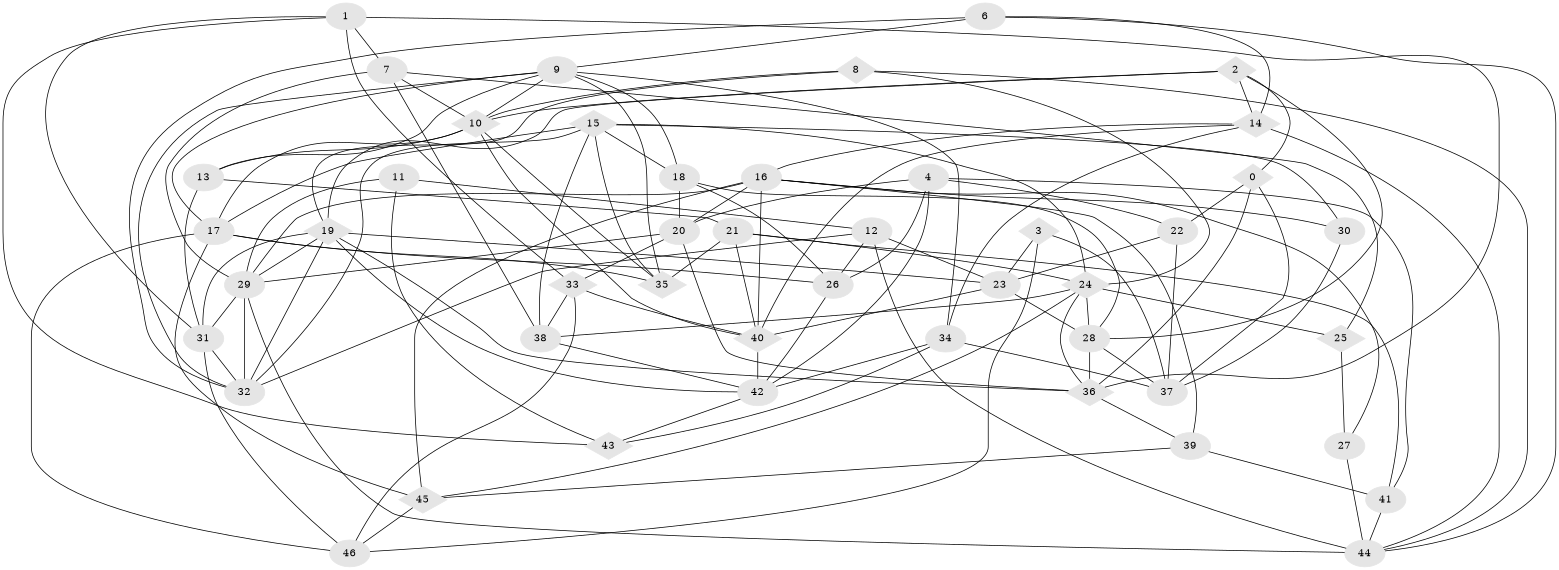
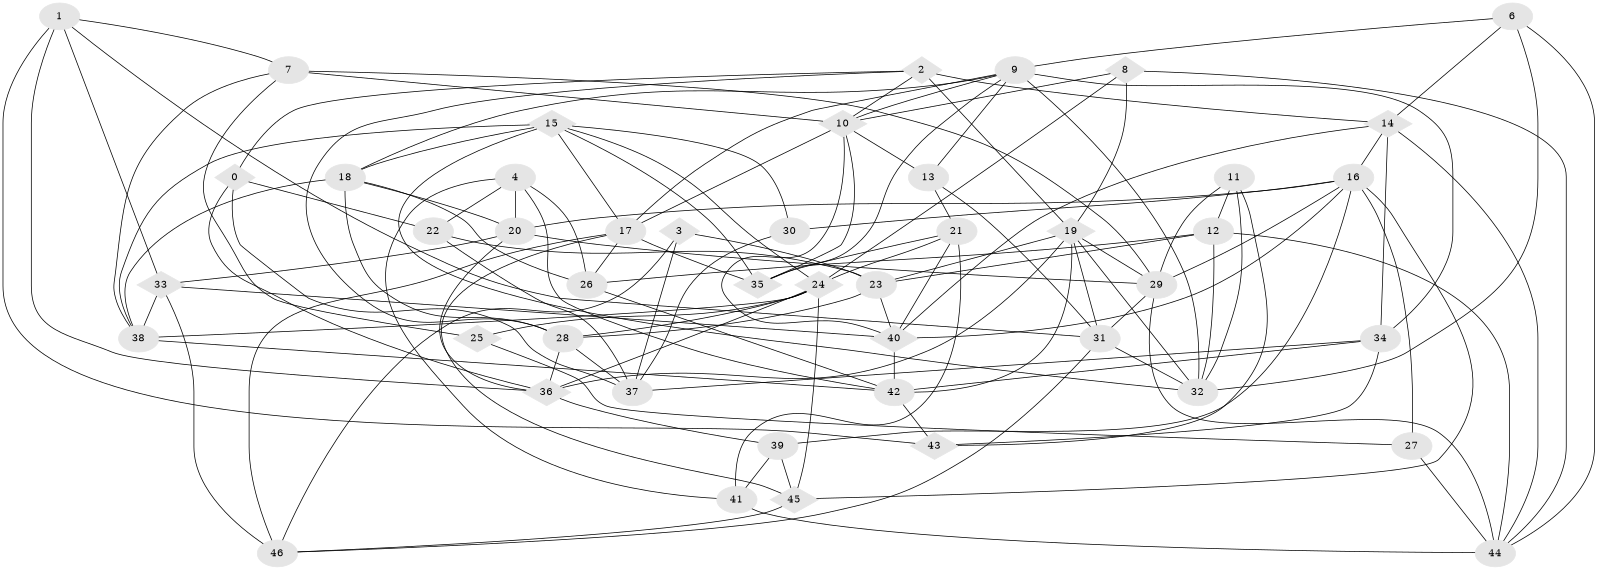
edge "18" -- "38": added
edge "29" -- "32": now "11" -- "32"
